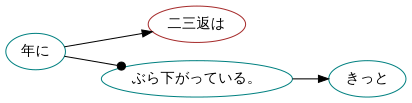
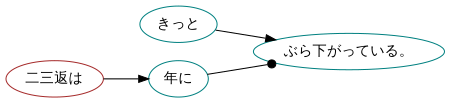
edge "年に" -> "二三返は": reversed
edge "ぶら下がっている。" -> "きっと": reversed
